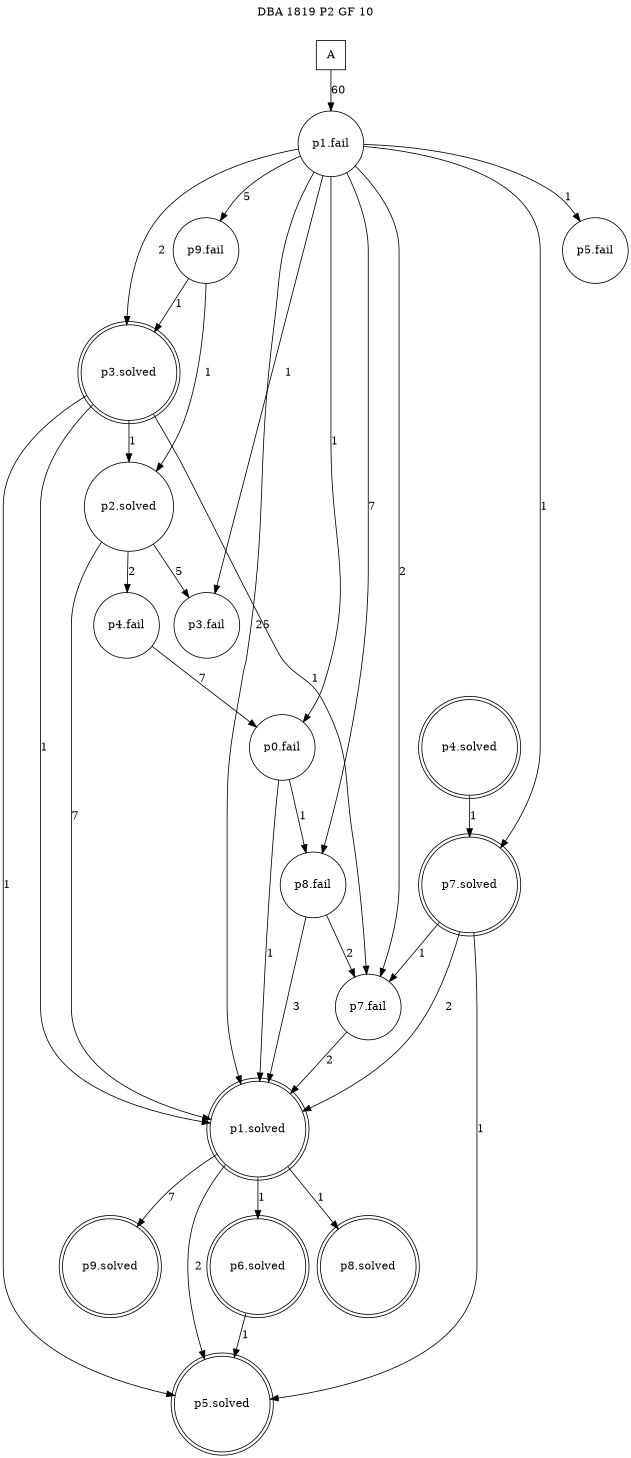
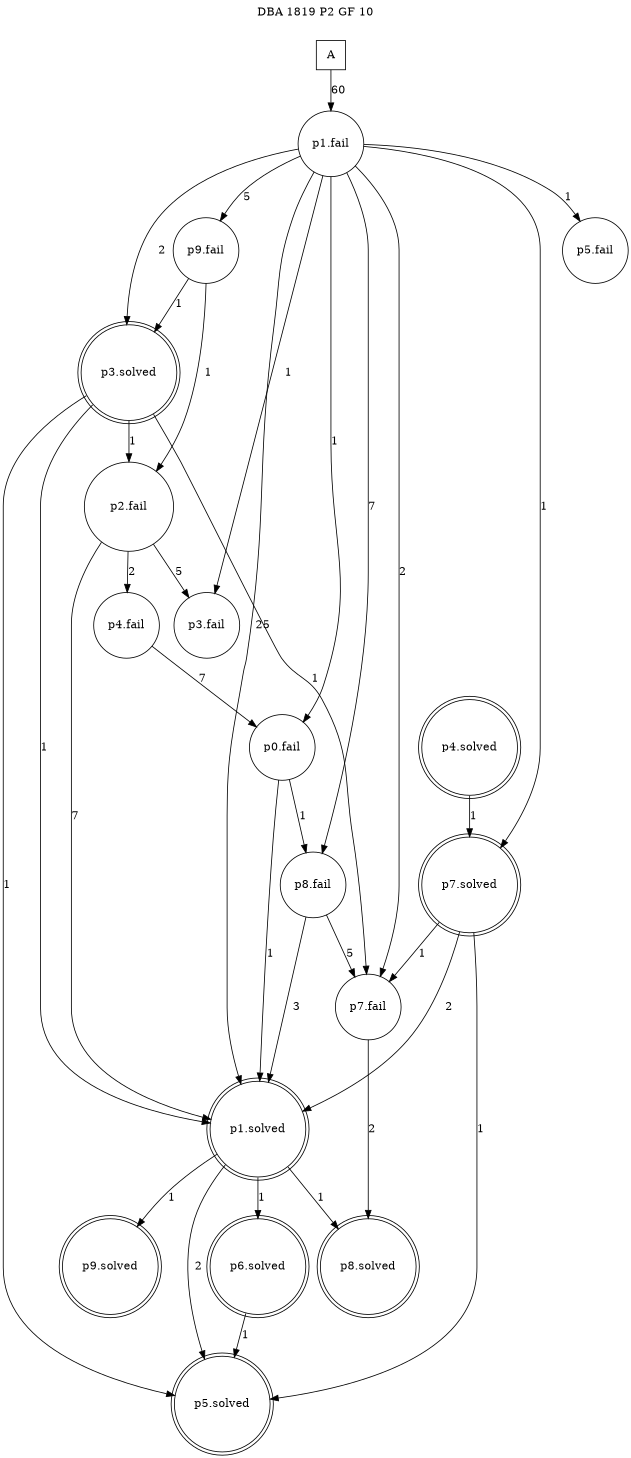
node "p2.solved": label "p2.solved" -> "p2.fail"
edge "p8.fail" -> "p7.fail": label "2" -> "5"
edge "p7.fail" -> "p1.solved": now "p7.fail" -> "p8.solved"
edge "p1.solved" -> "p9.solved": label "7" -> "1"
